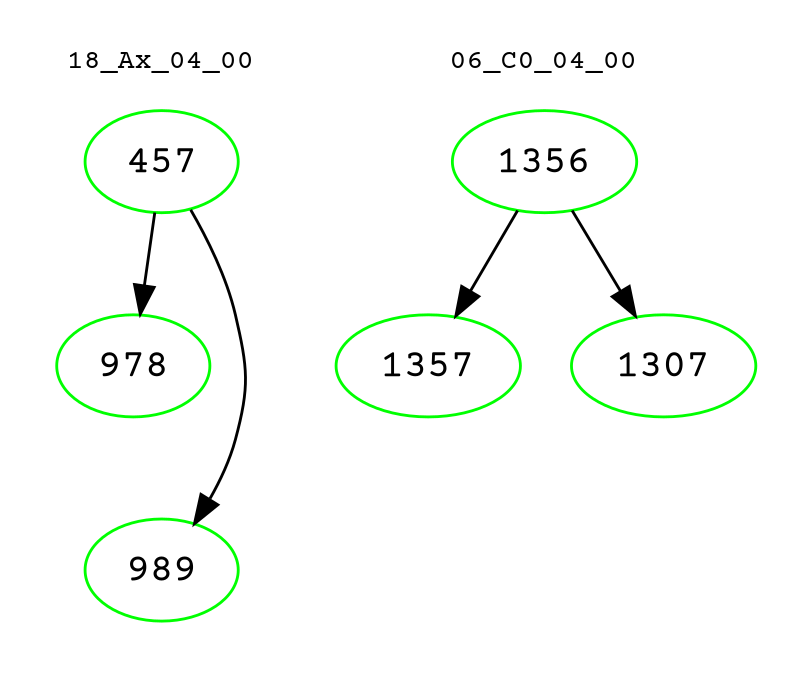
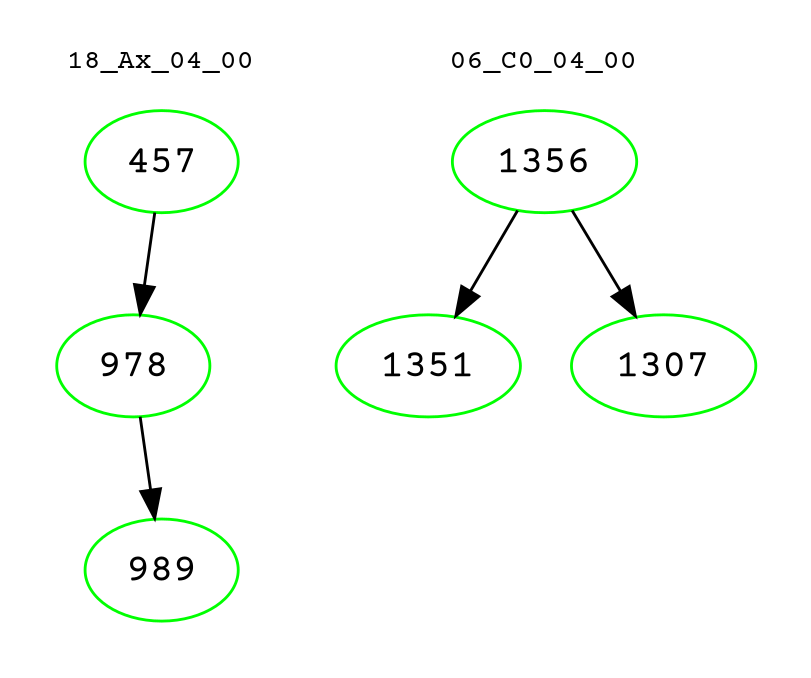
edge "457" -> "989": now "978" -> "989"
node "1357": label "1357" -> "1351"
